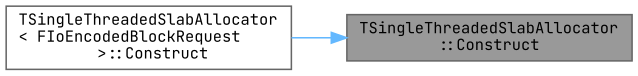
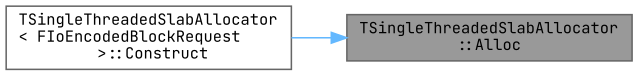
node "TSingleThreadedSlabAllocator ::Construct": label "TSingleThreadedSlabAllocator ::Construct" -> "TSingleThreadedSlabAllocator ::Alloc"
